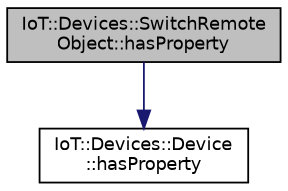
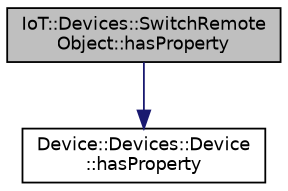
node "IoT::Devices::Device ::hasProperty": label "IoT::Devices::Device ::hasProperty" -> "Device::Devices::Device ::hasProperty"
